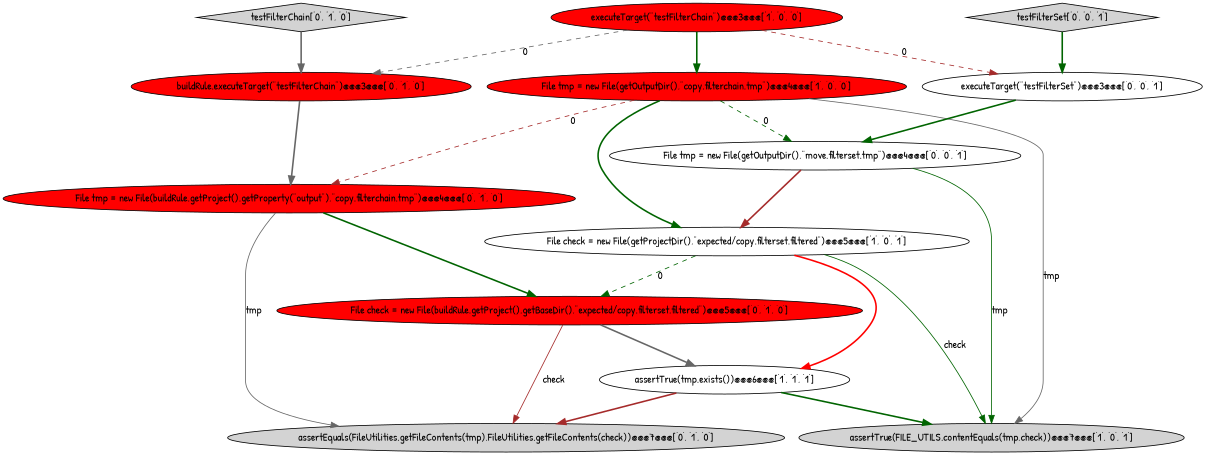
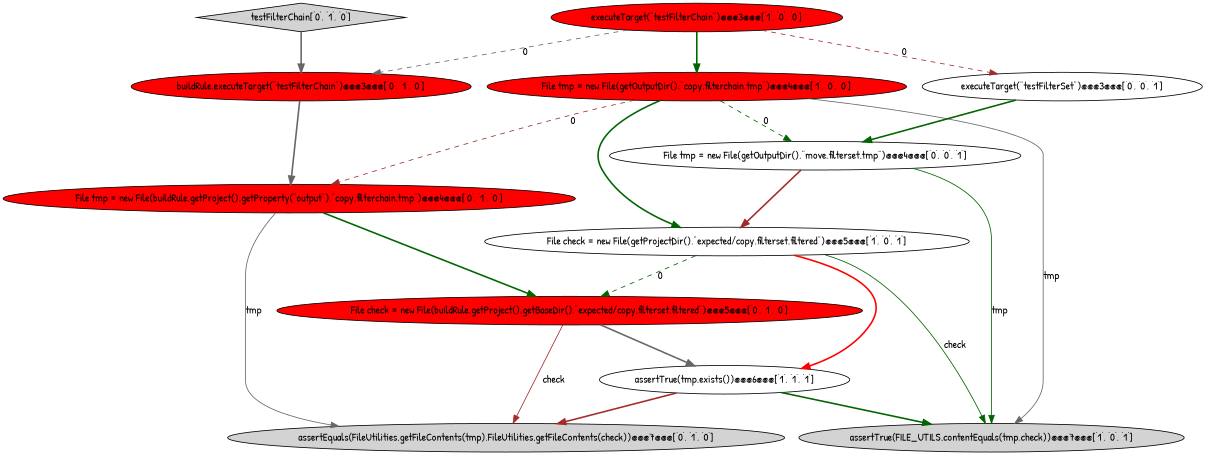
node "testFilterSet['0', '0', '1']": removed
